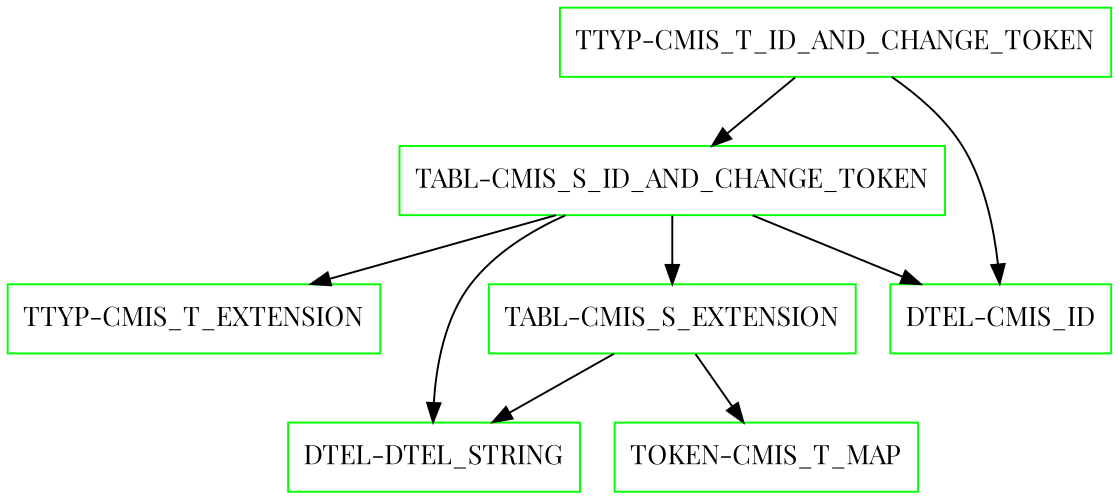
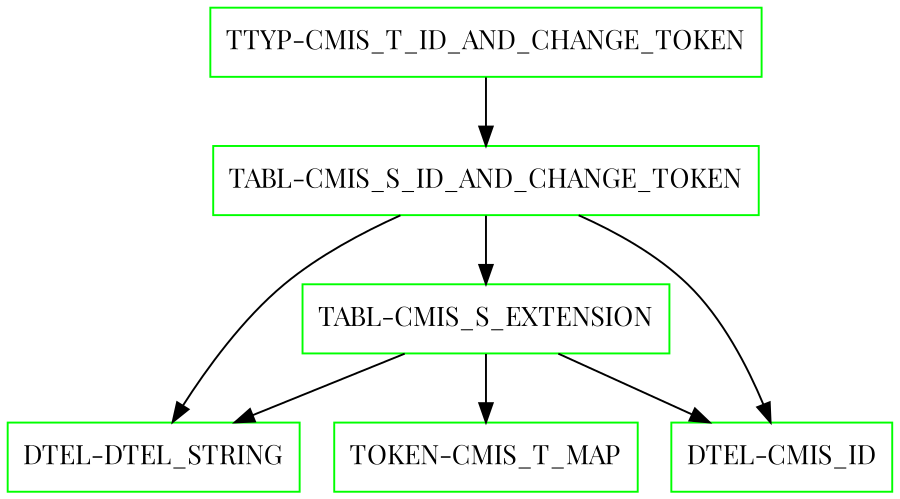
edge "TTYP-CMIS_T_ID_AND_CHANGE_TOKEN" -> "DTEL-CMIS_ID": now "TABL-CMIS_S_EXTENSION" -> "DTEL-CMIS_ID"
node "TTYP-CMIS_T_EXTENSION": removed
